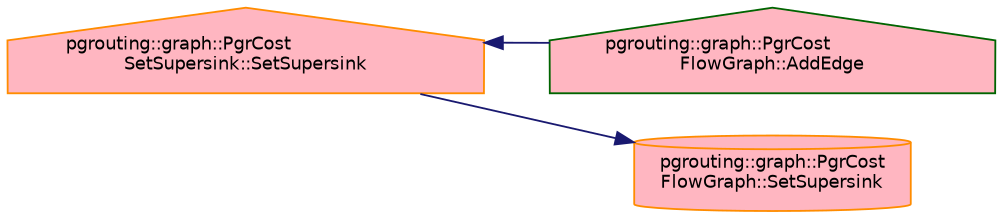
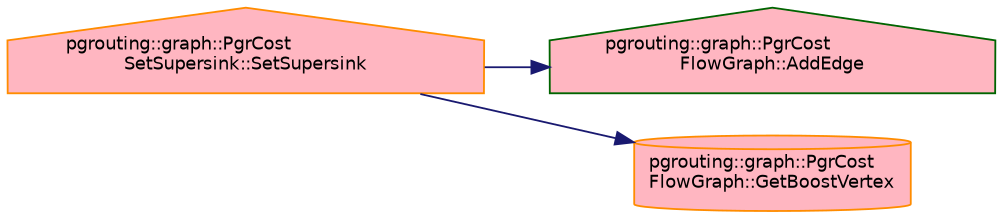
edge "pgrouting::graph::PgrCost FlowGraph::AddEdge" -> "pgrouting::graph::PgrCost SetSupersink::SetSupersink": reversed
node "pgrouting::graph::PgrCost FlowGraph::SetSupersink": label "pgrouting::graph::PgrCost FlowGraph::SetSupersink" -> "pgrouting::graph::PgrCost FlowGraph::GetBoostVertex"
